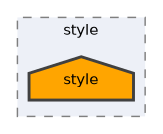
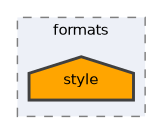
cluster "style": label "style" -> "formats"
